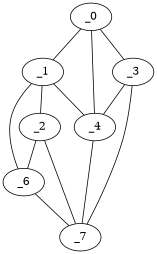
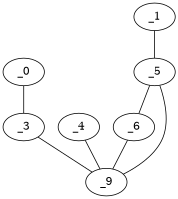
edge "_0" -- "_1": removed
edge "_0" -- "_4": removed
edge "_1" -- "_4": removed
edge "_3" -- "_4": removed
edge "_1" -- "_6": removed
node "_2": label "_2" -> "_5"
node "_7": label "_7" -> "_9"
